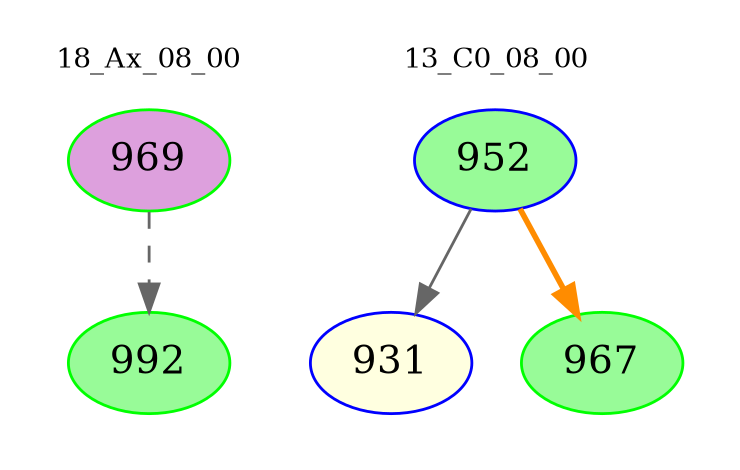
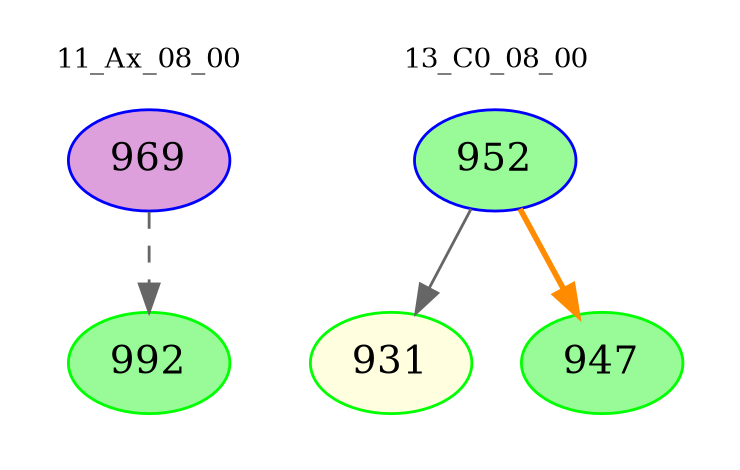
cluster "18_Ax_08_00": label "18_Ax_08_00" -> "11_Ax_08_00"
node "969": color green -> blue
node "931": color blue -> green
node "967": label "967" -> "947"
